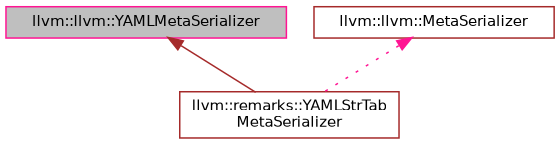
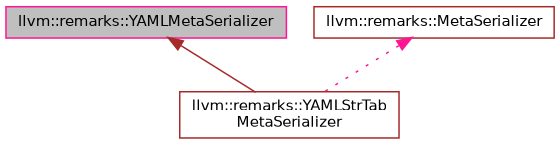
node "llvm::llvm::YAMLMetaSerializer": label "llvm::llvm::YAMLMetaSerializer" -> "llvm::remarks::YAMLMetaSerializer"
node "llvm::llvm::MetaSerializer": label "llvm::llvm::MetaSerializer" -> "llvm::remarks::MetaSerializer"
